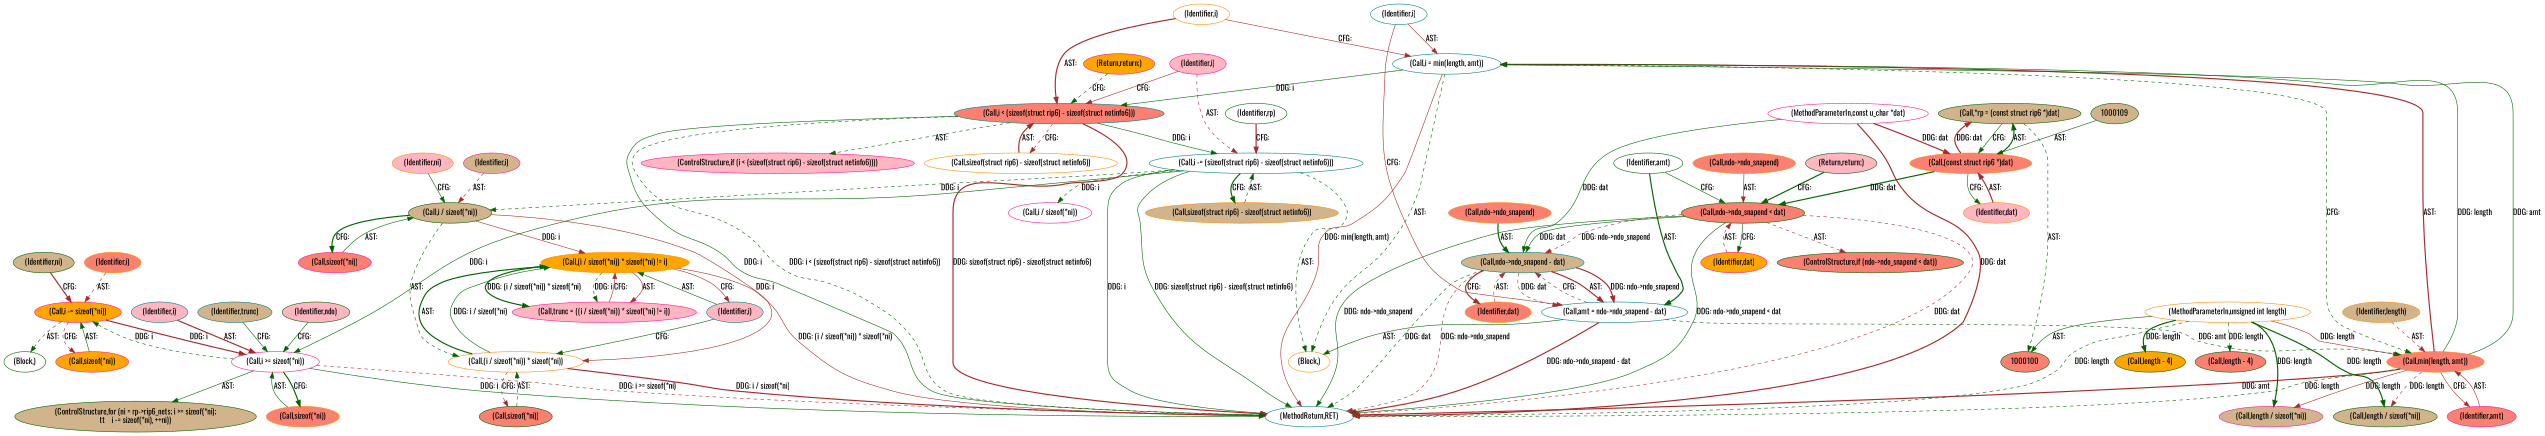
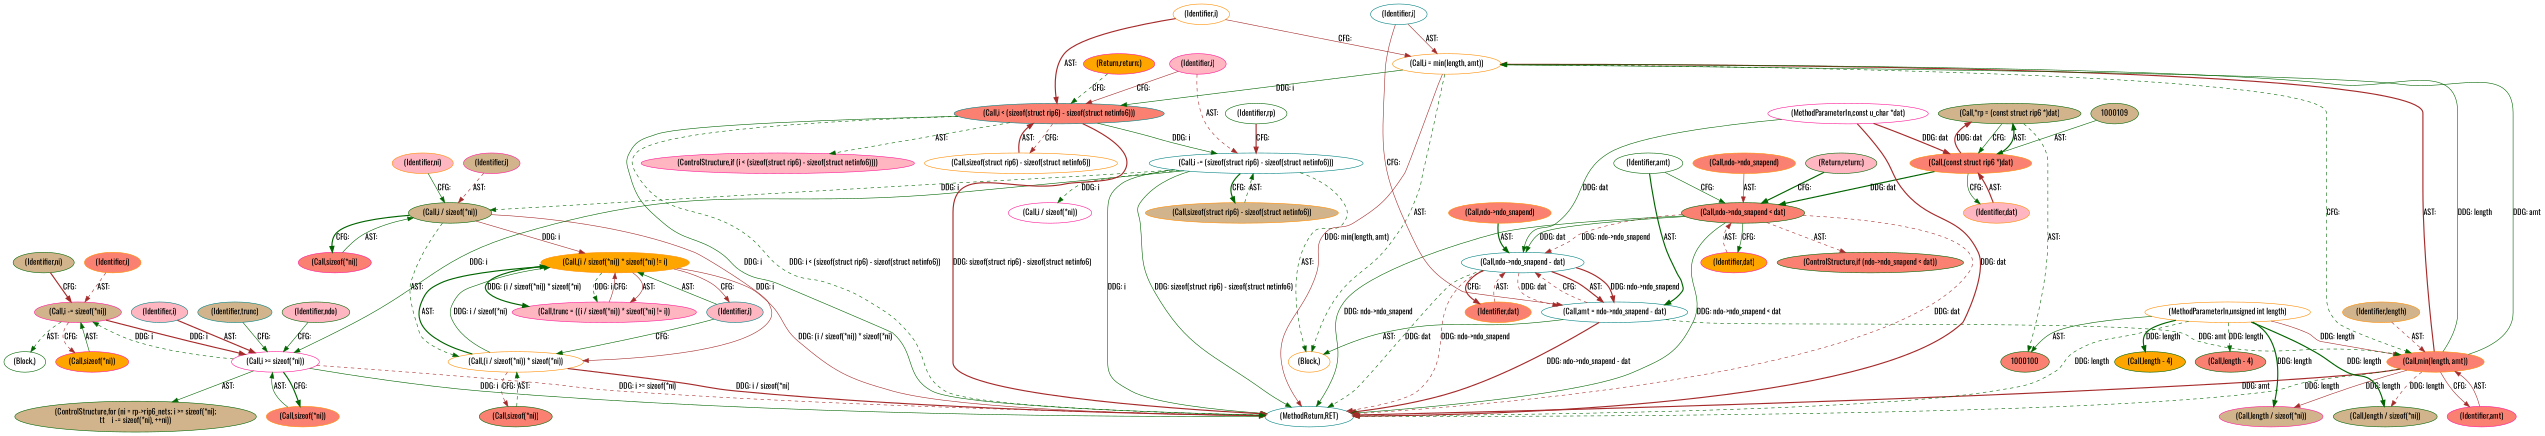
node "(Call,i = min(length, amt))": color teal -> darkorange
node "(Call,ndo->ndo_snapend - dat)": fillcolor tan -> white
node "(Call,i -= sizeof(*ni))": fillcolor orange -> tan
